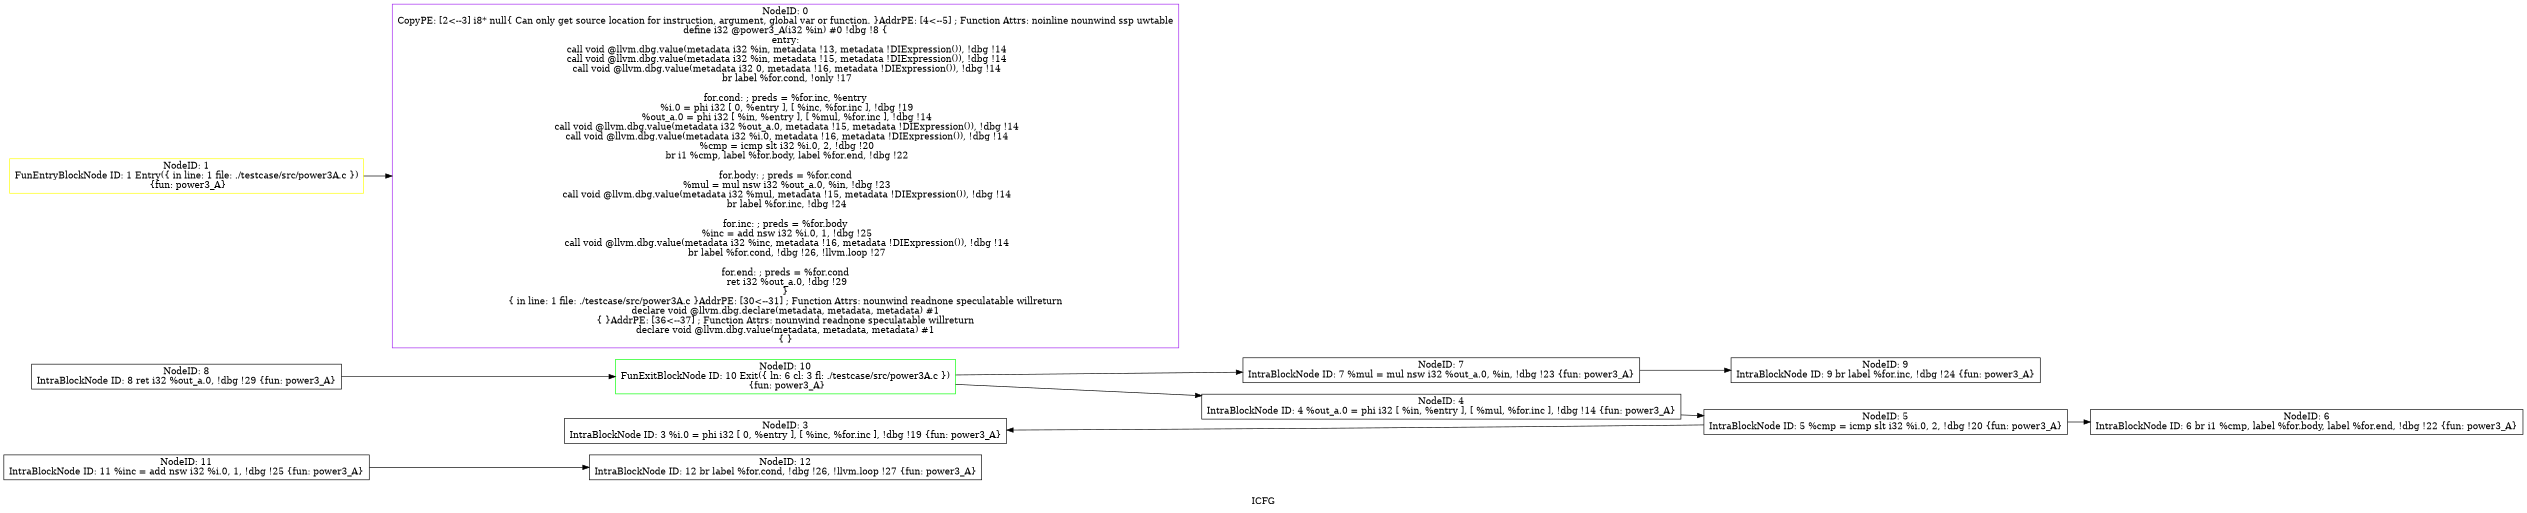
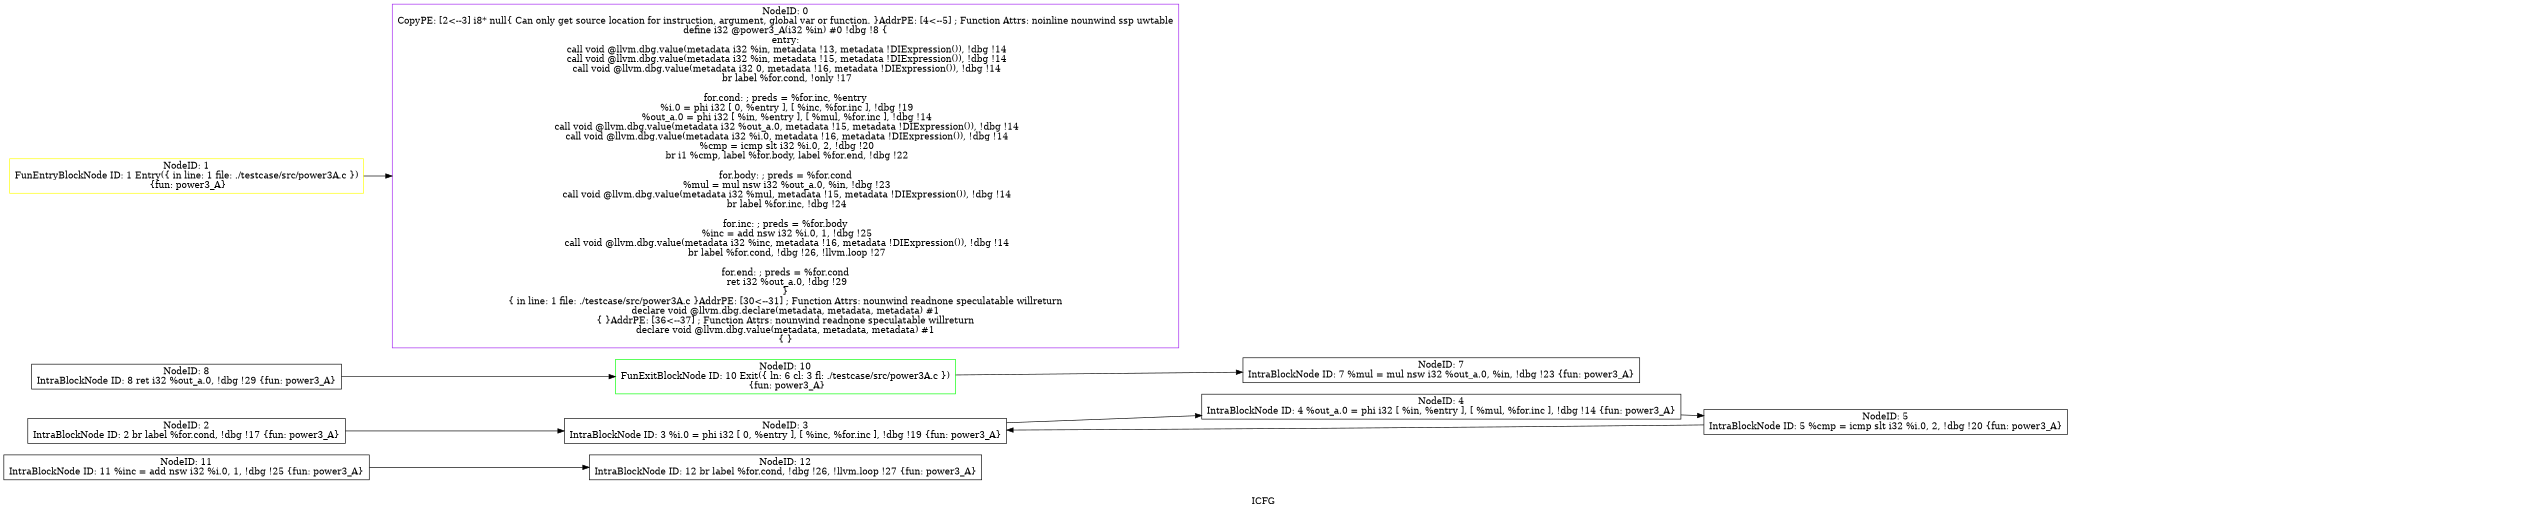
node "NodeID: 9": removed
edge "NodeID: 10" -> "NodeID: 4": now "NodeID: 3" -> "NodeID: 4"
node "NodeID: 6": removed
node "NodeID: 2": added
